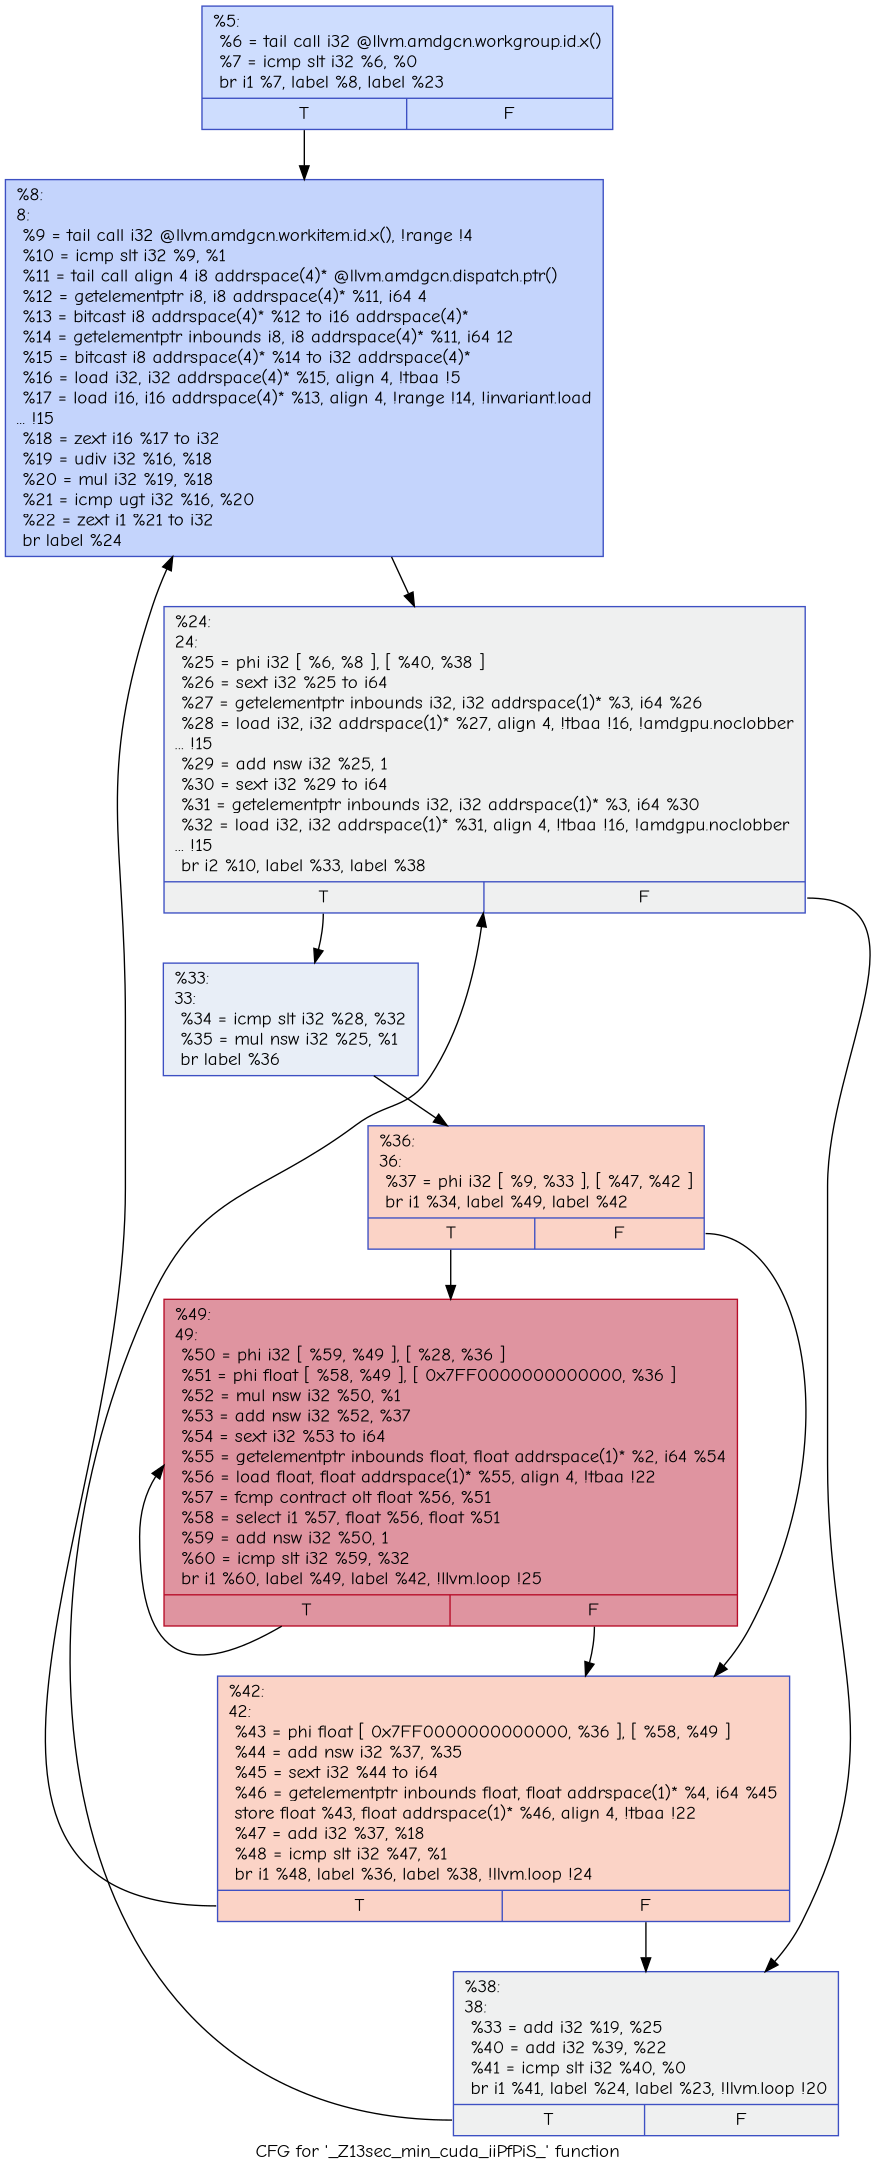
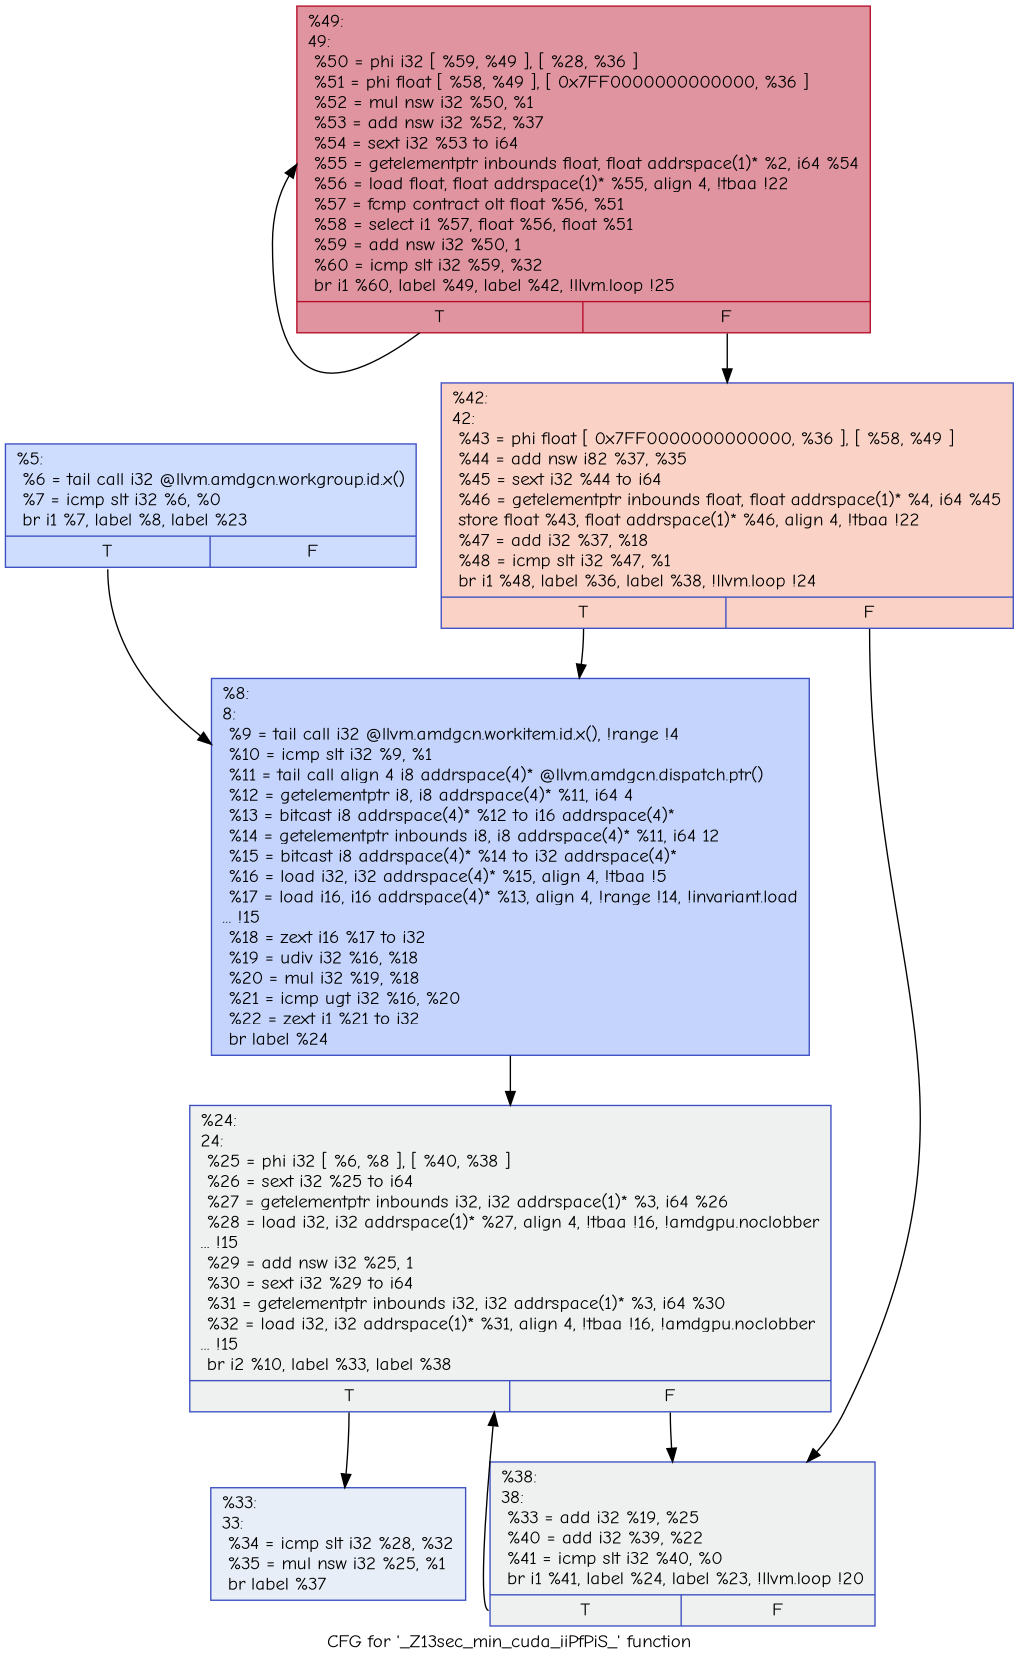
node "%33:": text "br label %36" -> "br label %37"
node "%36:": removed
node "%42:": text "%44 = add nsw i32 %37, %35" -> "%44 = add nsw i82 %37, %35"
